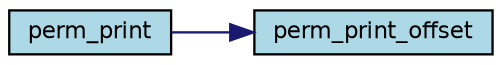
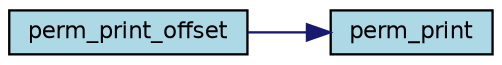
edge "perm_print" -> "perm_print_offset": reversed
